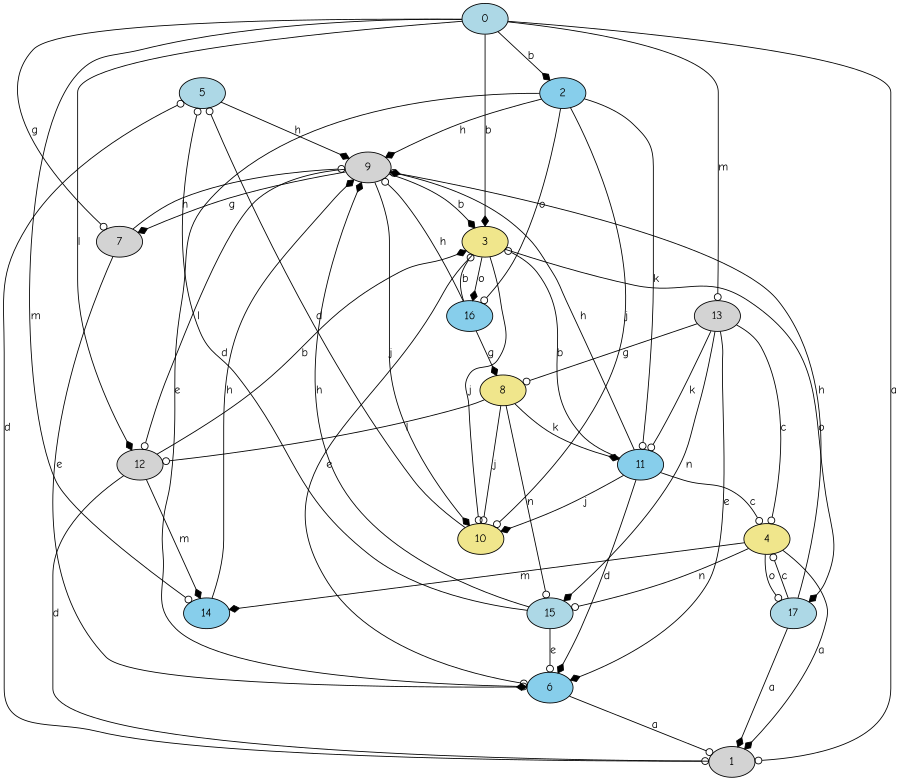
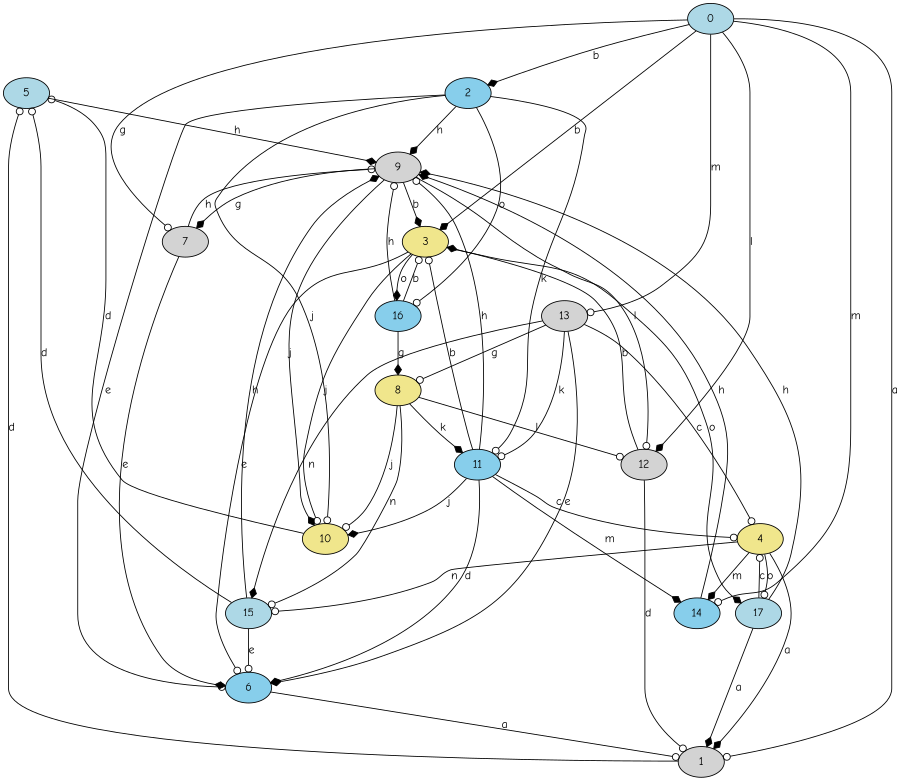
edge "12" -> "14": now "11" -> "14"
